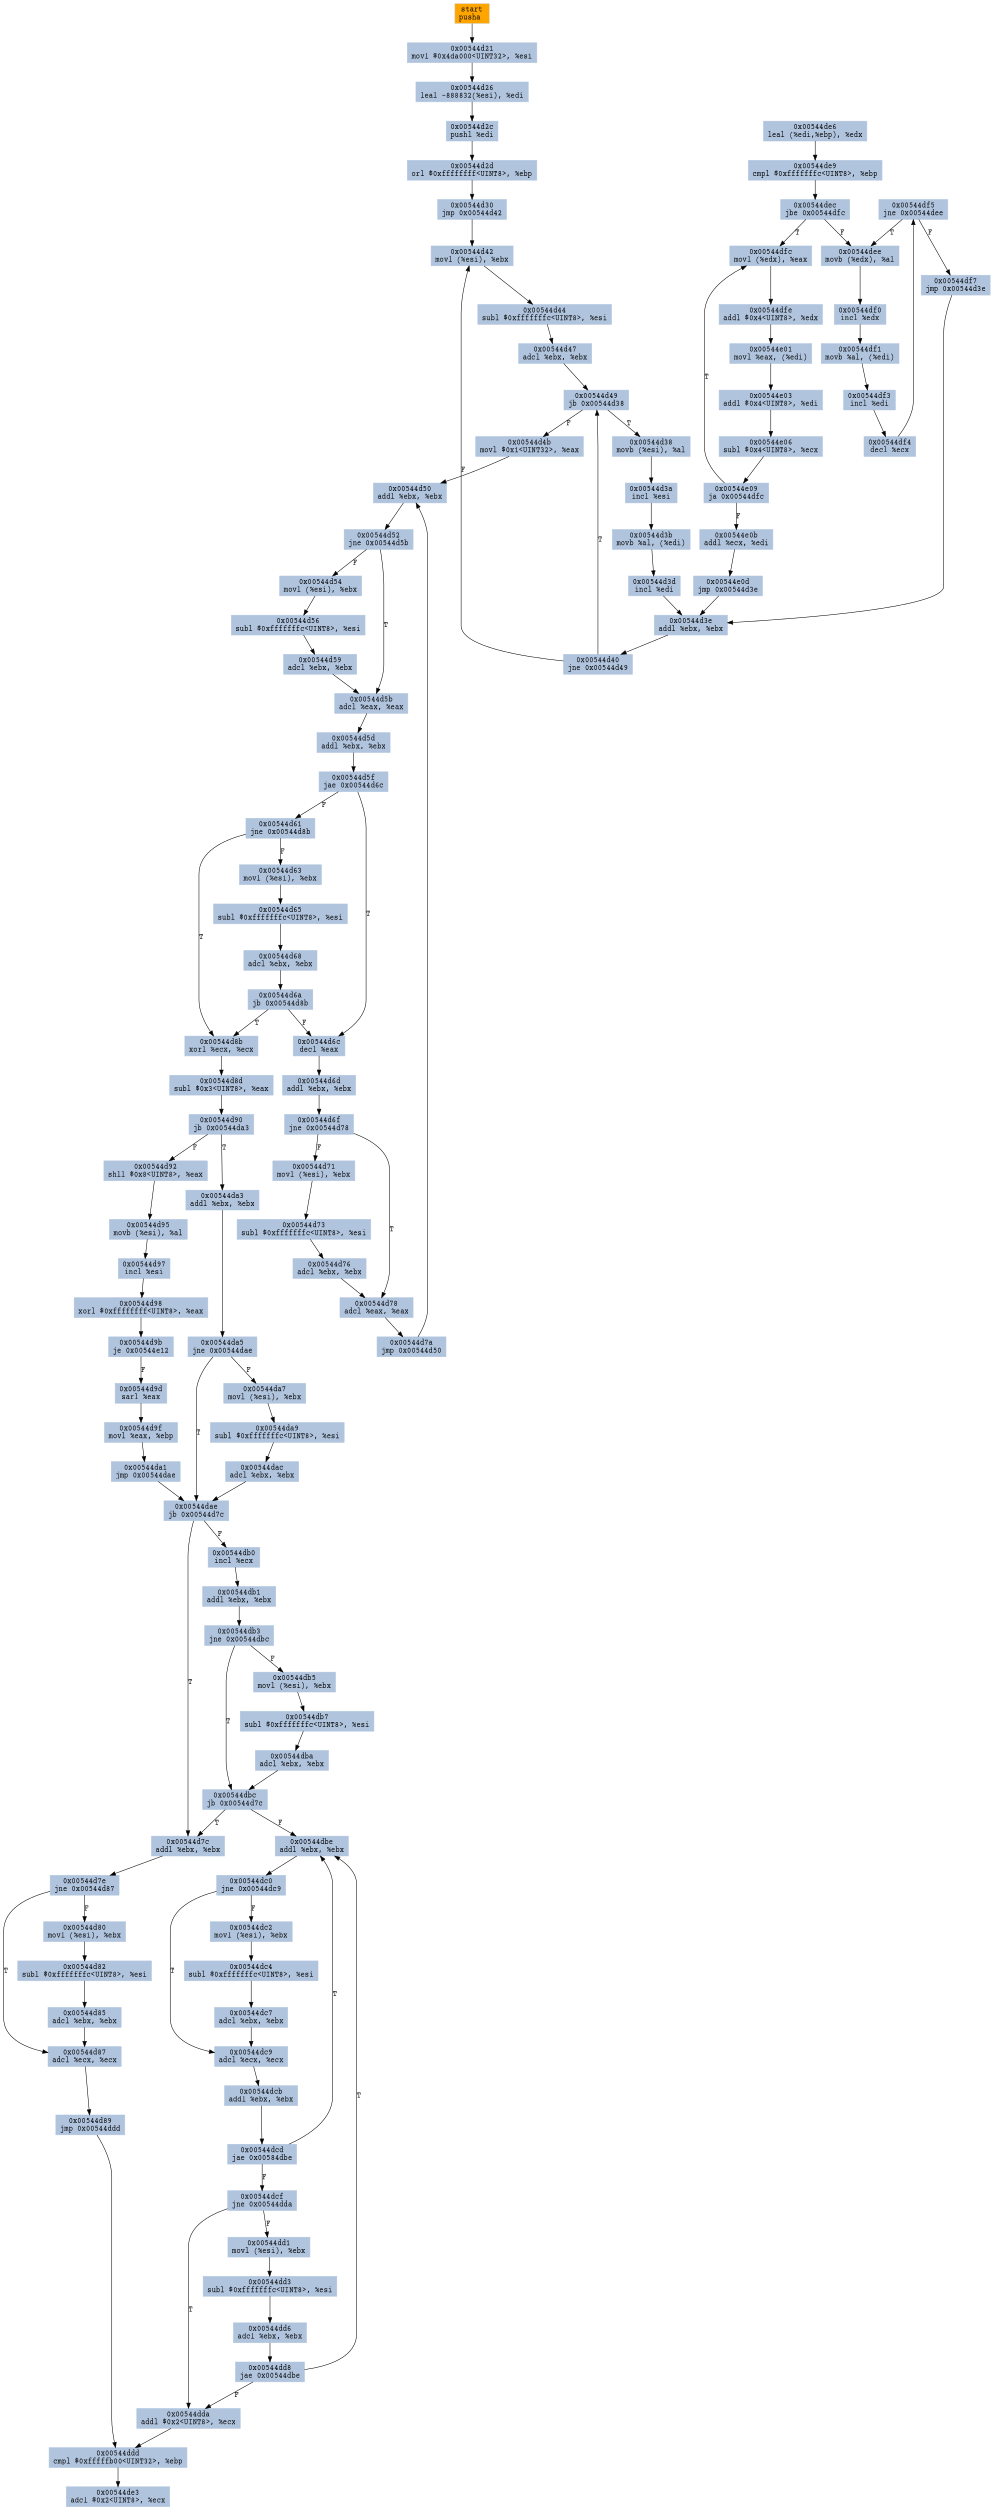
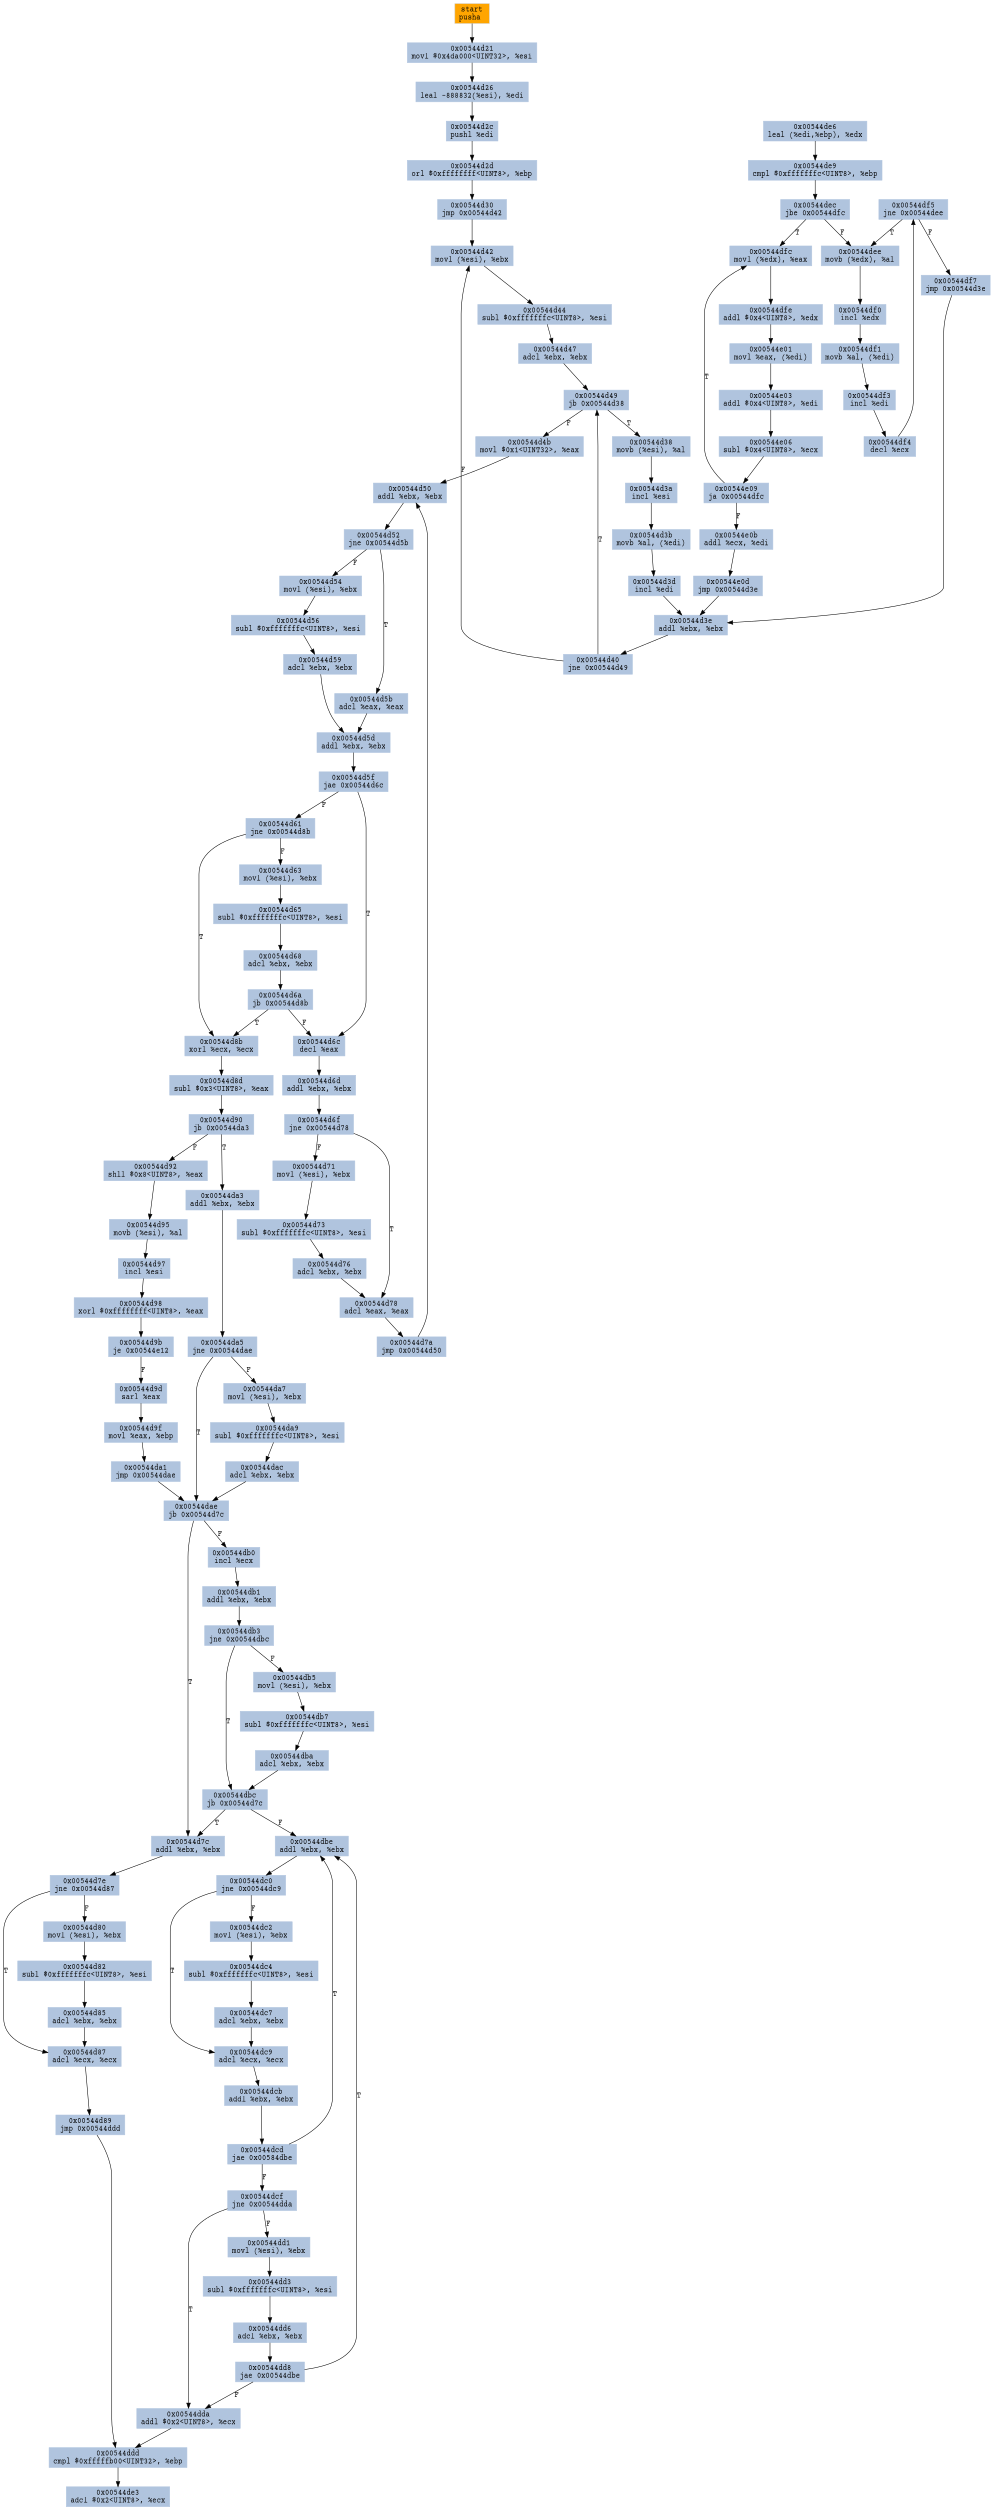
edge "0x00544d59 adcl %ebx, %ebx" -> "0x00544d5b adcl %eax, %eax": now "0x00544d59 adcl %ebx, %ebx" -> "0x00544d5d addl %ebx, %ebx"
